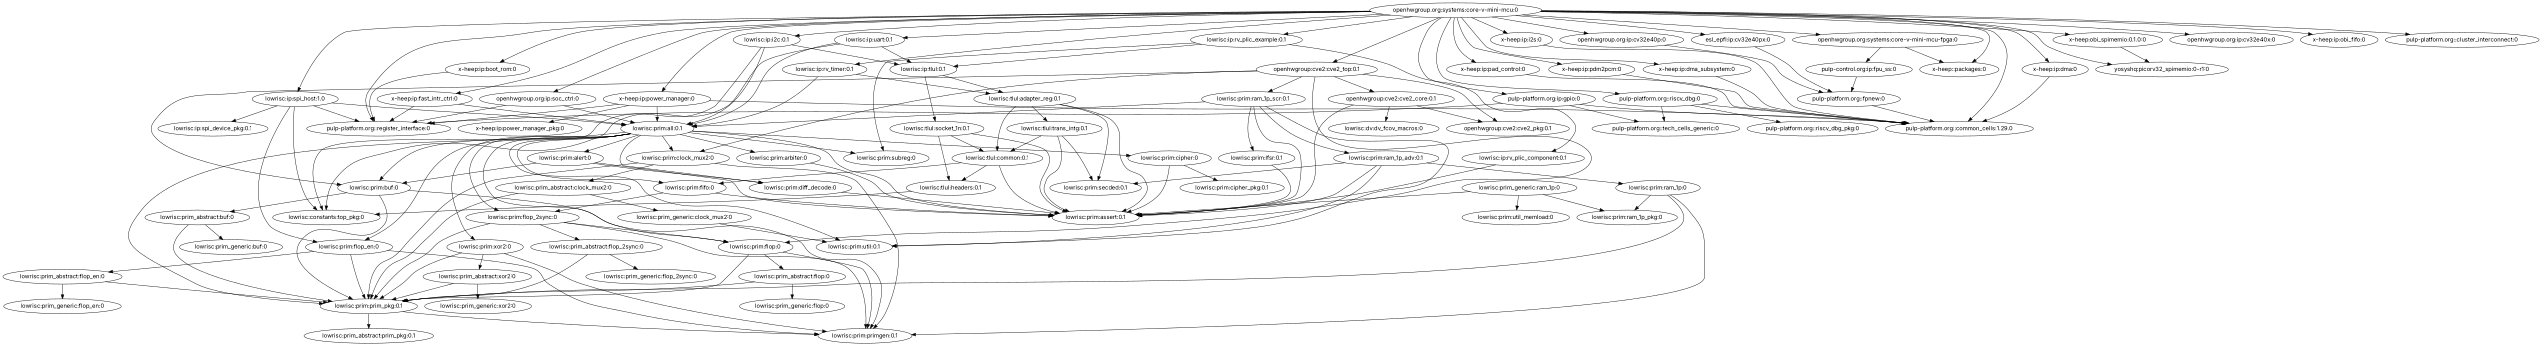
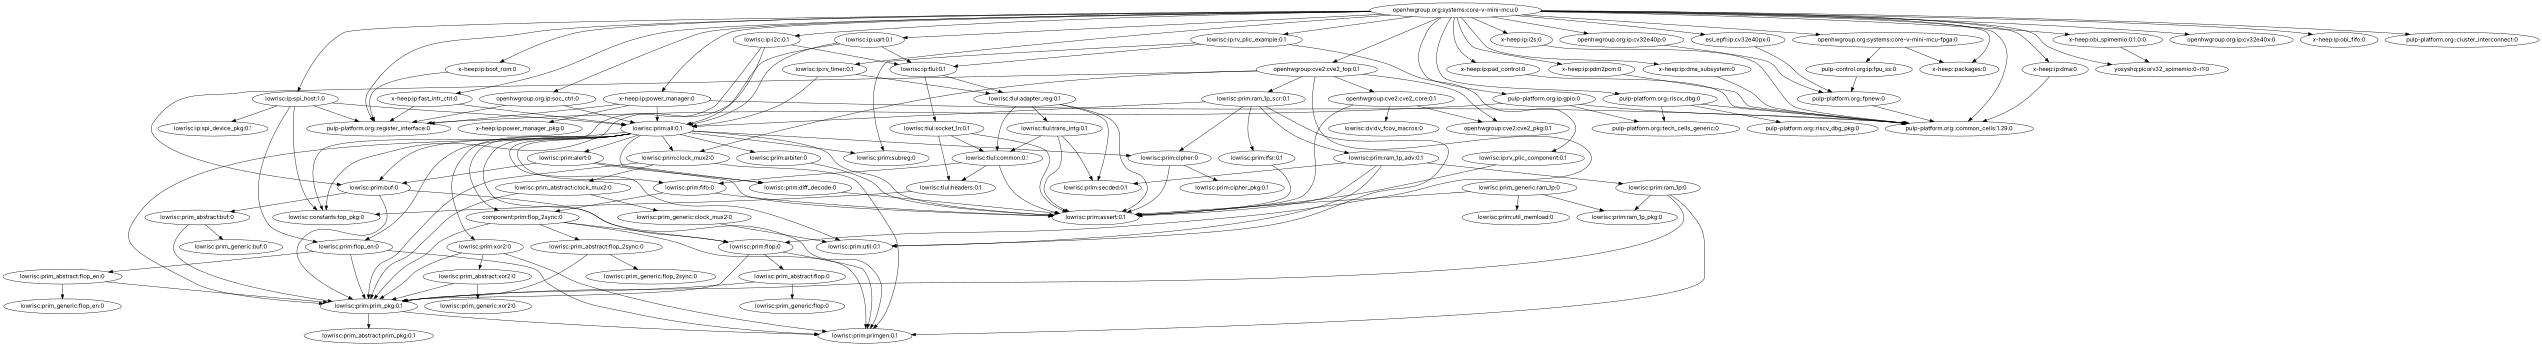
edge "lowrisc:prim:ram_1p_scr:0.1" -> "lowrisc:prim:assert:0.1": now "lowrisc:prim:ram_1p_scr:0.1" -> "lowrisc:prim:cipher:0"
node "lowrisc:prim:flop_2sync:0": label "lowrisc:prim:flop_2sync:0" -> "component:prim:flop_2sync:0"
